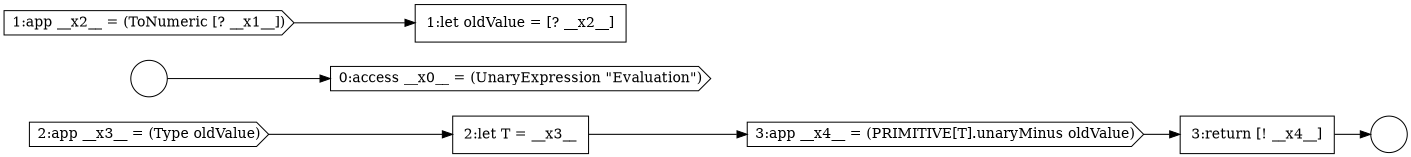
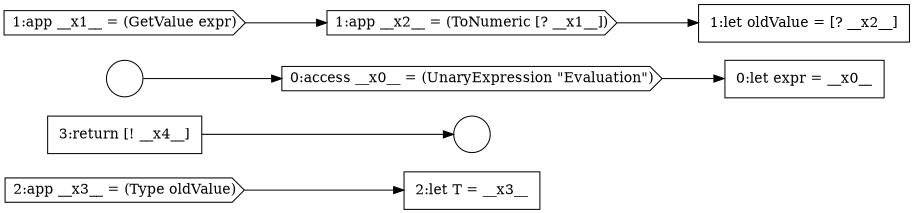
node "1:app __x1__ = (GetValue expr)": added
node "0:let expr = __x0__": added
node "3:app __x4__ = (PRIMITIVE[T].unaryMinus oldValue)": removed
